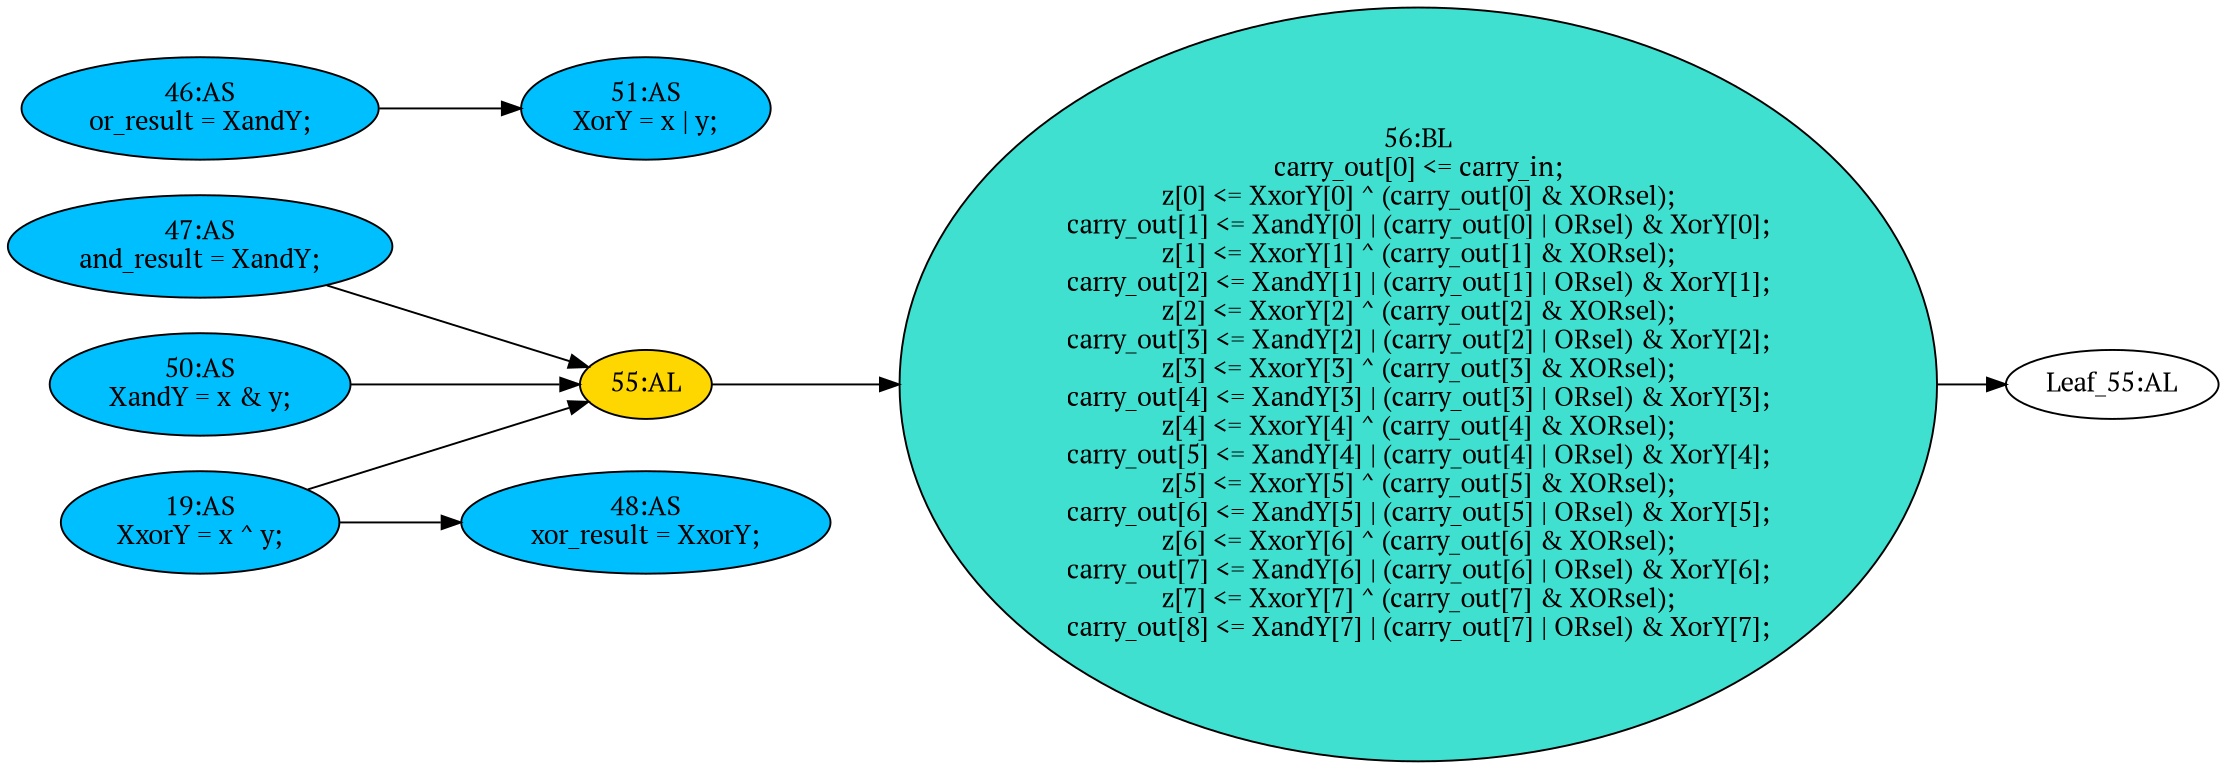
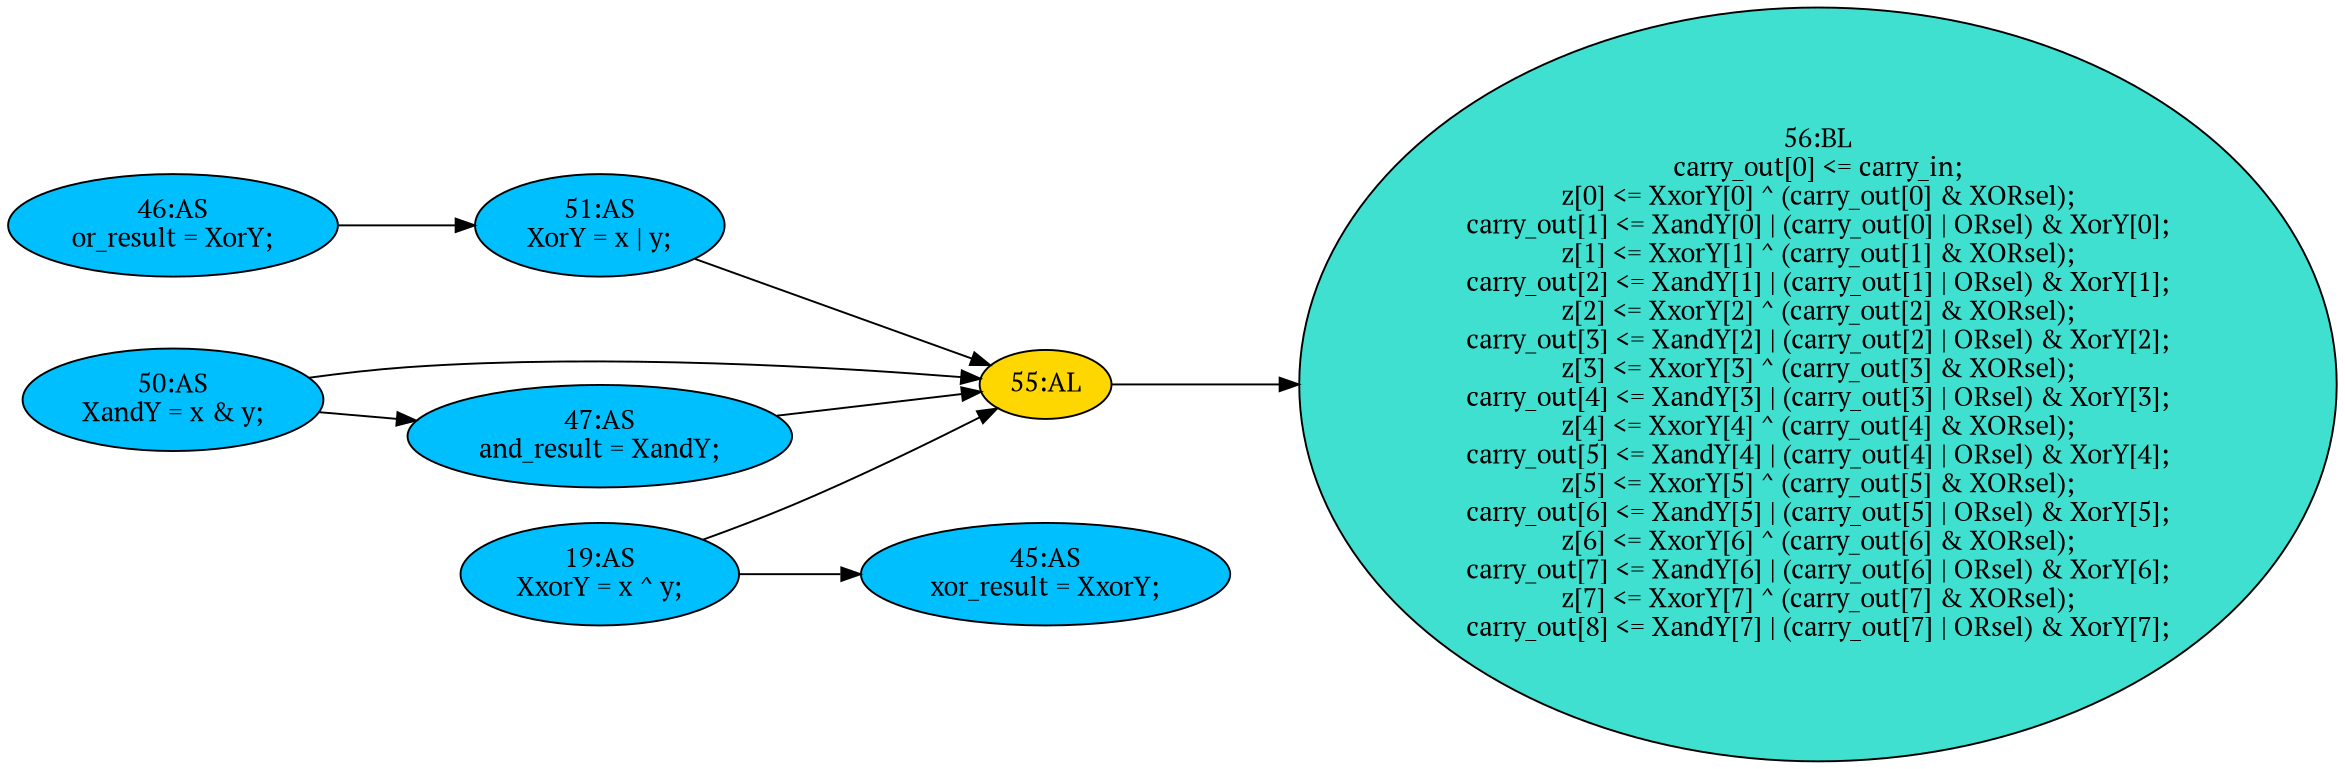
node "46:AS or_result = XandY;": label "46:AS or_result = XandY;" -> "46:AS or_result = XorY;"
edge "51:AS XorY = x | y;" -> "55:AL": added
node "Leaf_55:AL": removed
edge "50:AS XandY = x & y;" -> "47:AS and_result = XandY;": added
node "48:AS xor_result = XxorY;": label "48:AS xor_result = XxorY;" -> "45:AS xor_result = XxorY;"
